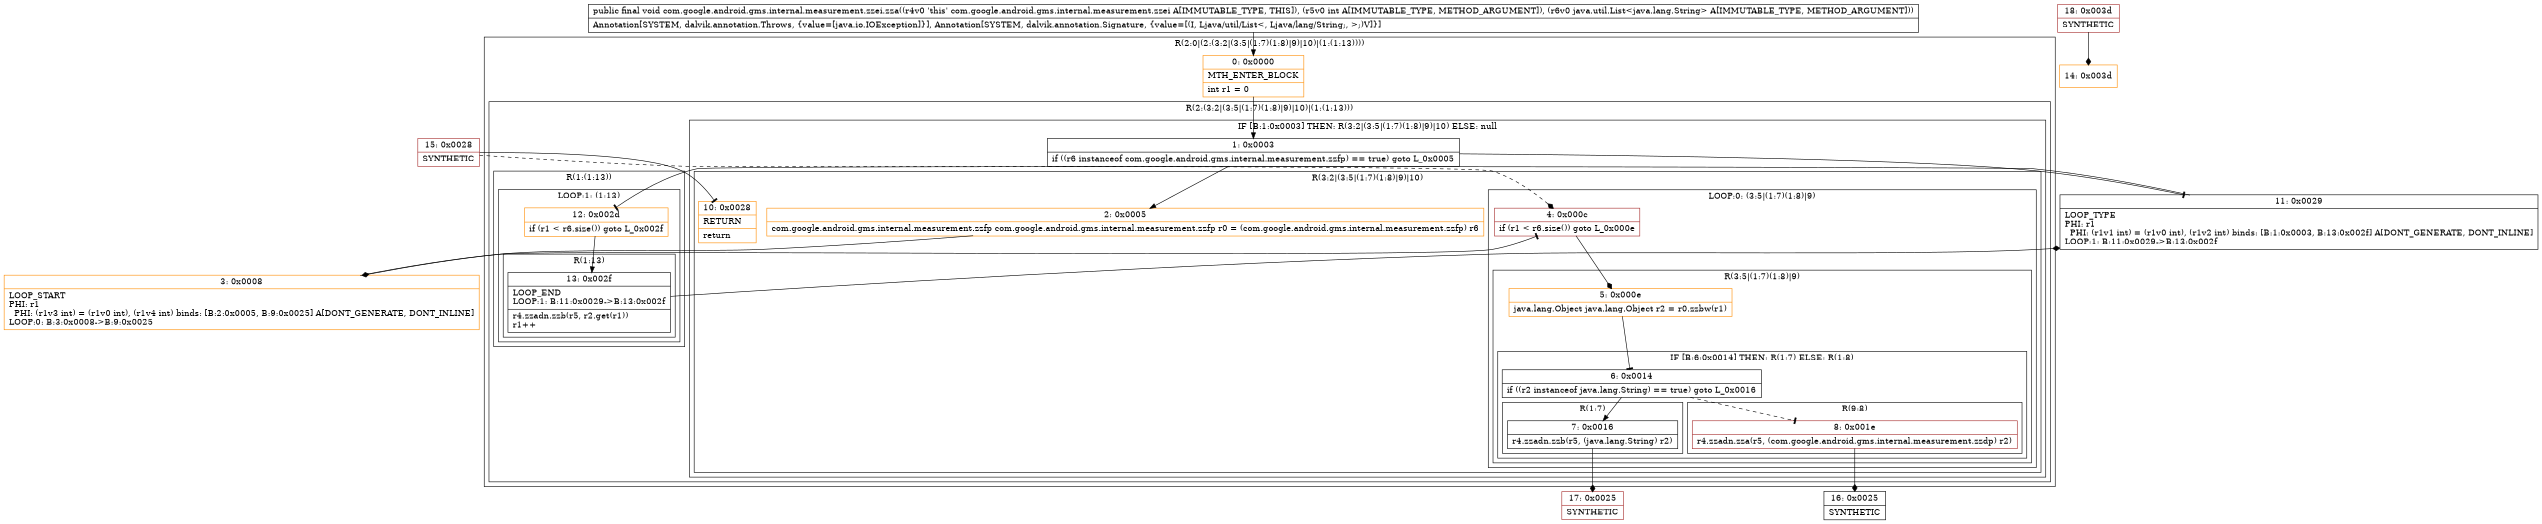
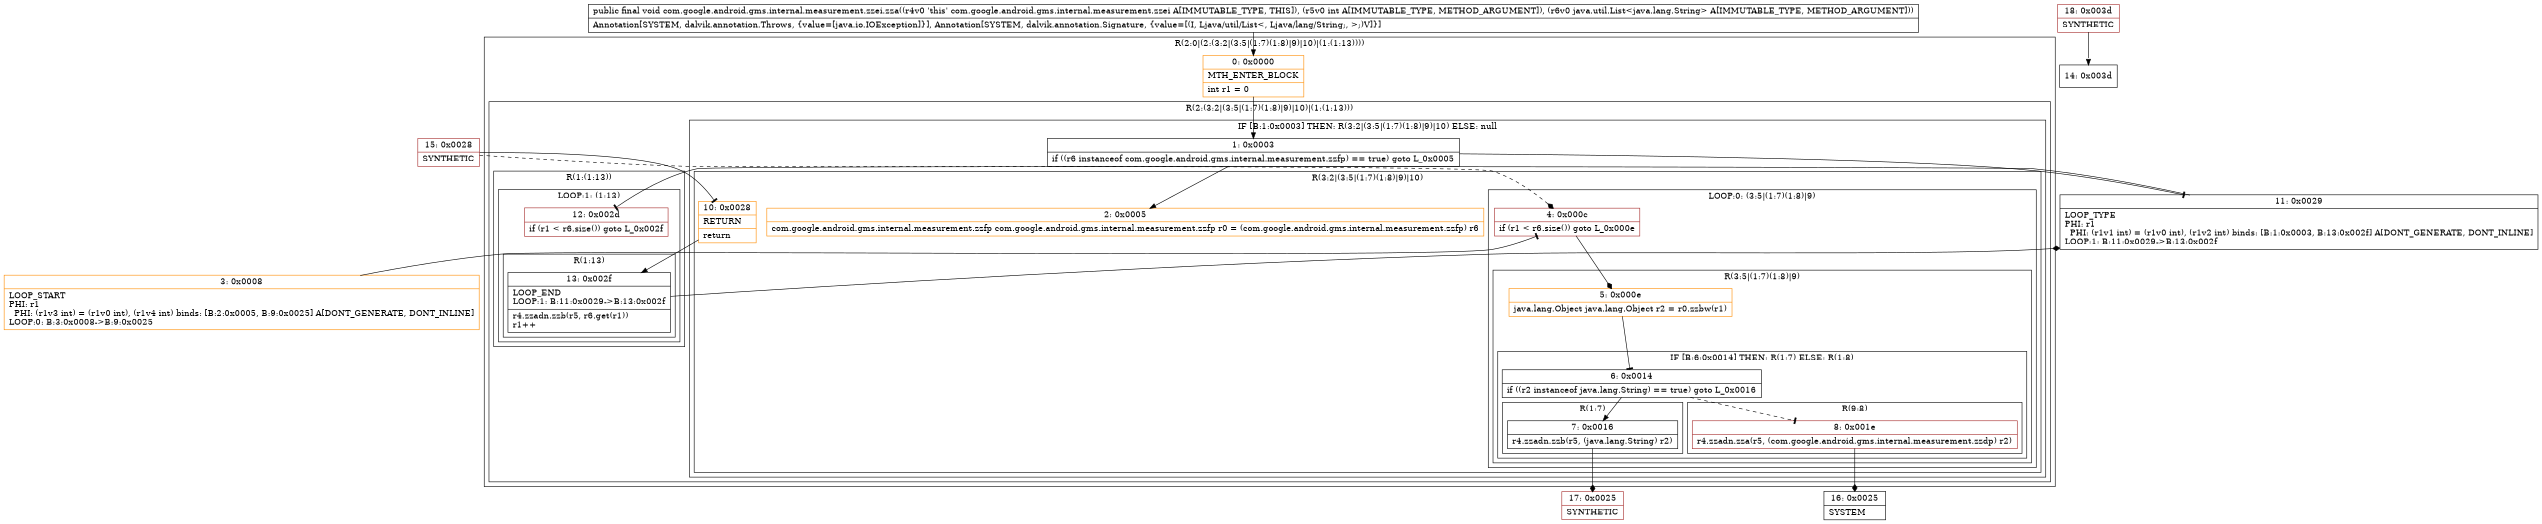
edge "18: 0x003d" -> "14: 0x003d": arrowhead diamond -> normal
node "14: 0x003d": color darkorange -> black
node "12: 0x002d": color darkorange -> brown
edge "12: 0x002d" -> "13: 0x002f": now "10: 0x0028" -> "13: 0x002f"
edge "2: 0x0005" -> "3: 0x0008": removed
node "13: 0x002f": text "r4.zzadn.zzb(r5, r2.get(r1))" -> "r4.zzadn.zzb(r5, r6.get(r1))"
node "16: 0x0025": text "SYNTHETIC" -> "SYSTEM"
